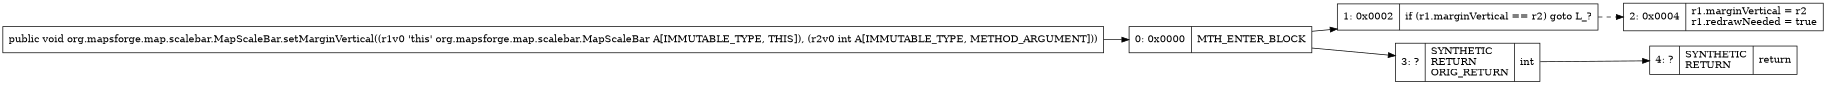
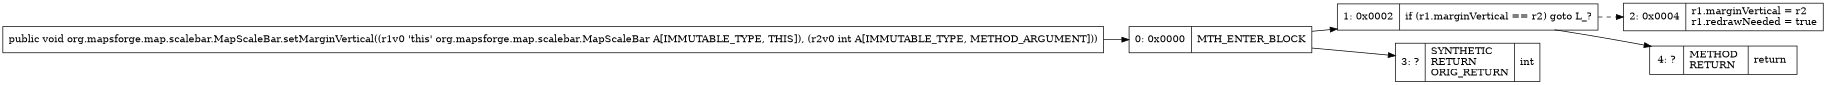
node "4: ?": text "SYNTHETIC" -> "METHOD"
edge "3: ?" -> "4: ?": now "1: 0x0002" -> "4: ?"
